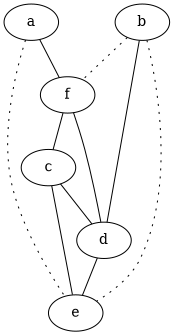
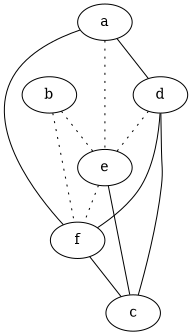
edge "b" -- "d": now "a" -- "d"
edge "e" -- "f": added
edge "d" -- "e": style solid -> dotted
